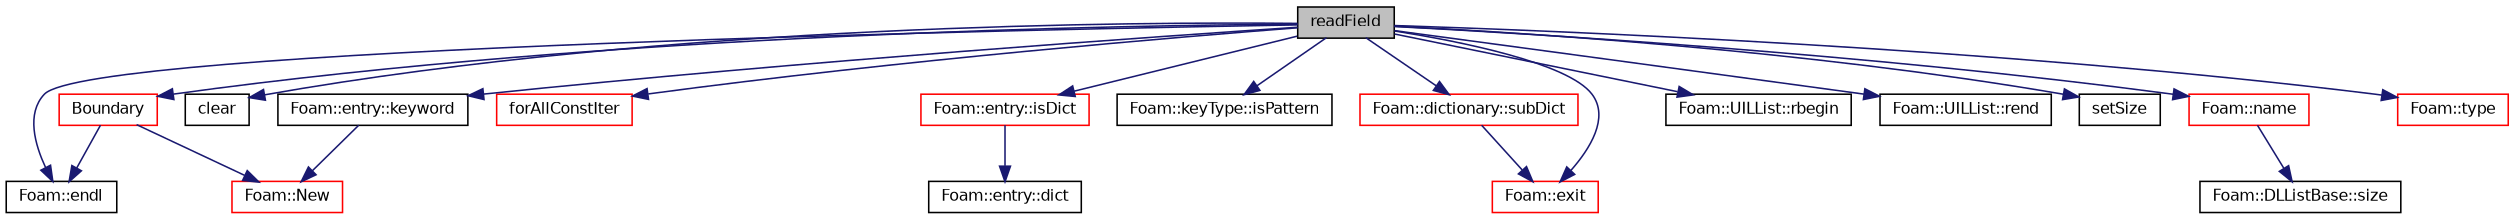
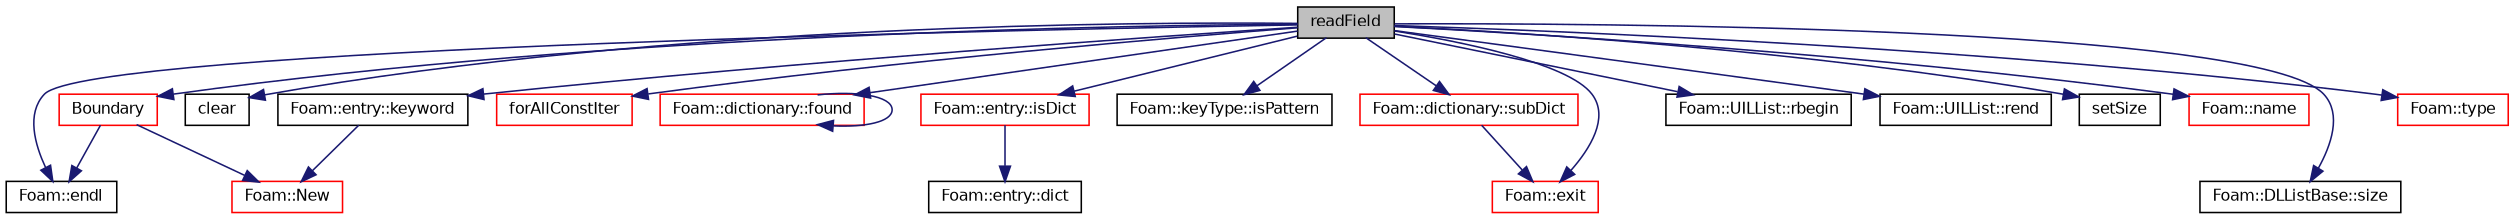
node "Foam::dictionary::found": added
edge "Foam::name" -> "Foam::DLListBase::size": now "readField" -> "Foam::DLListBase::size"
